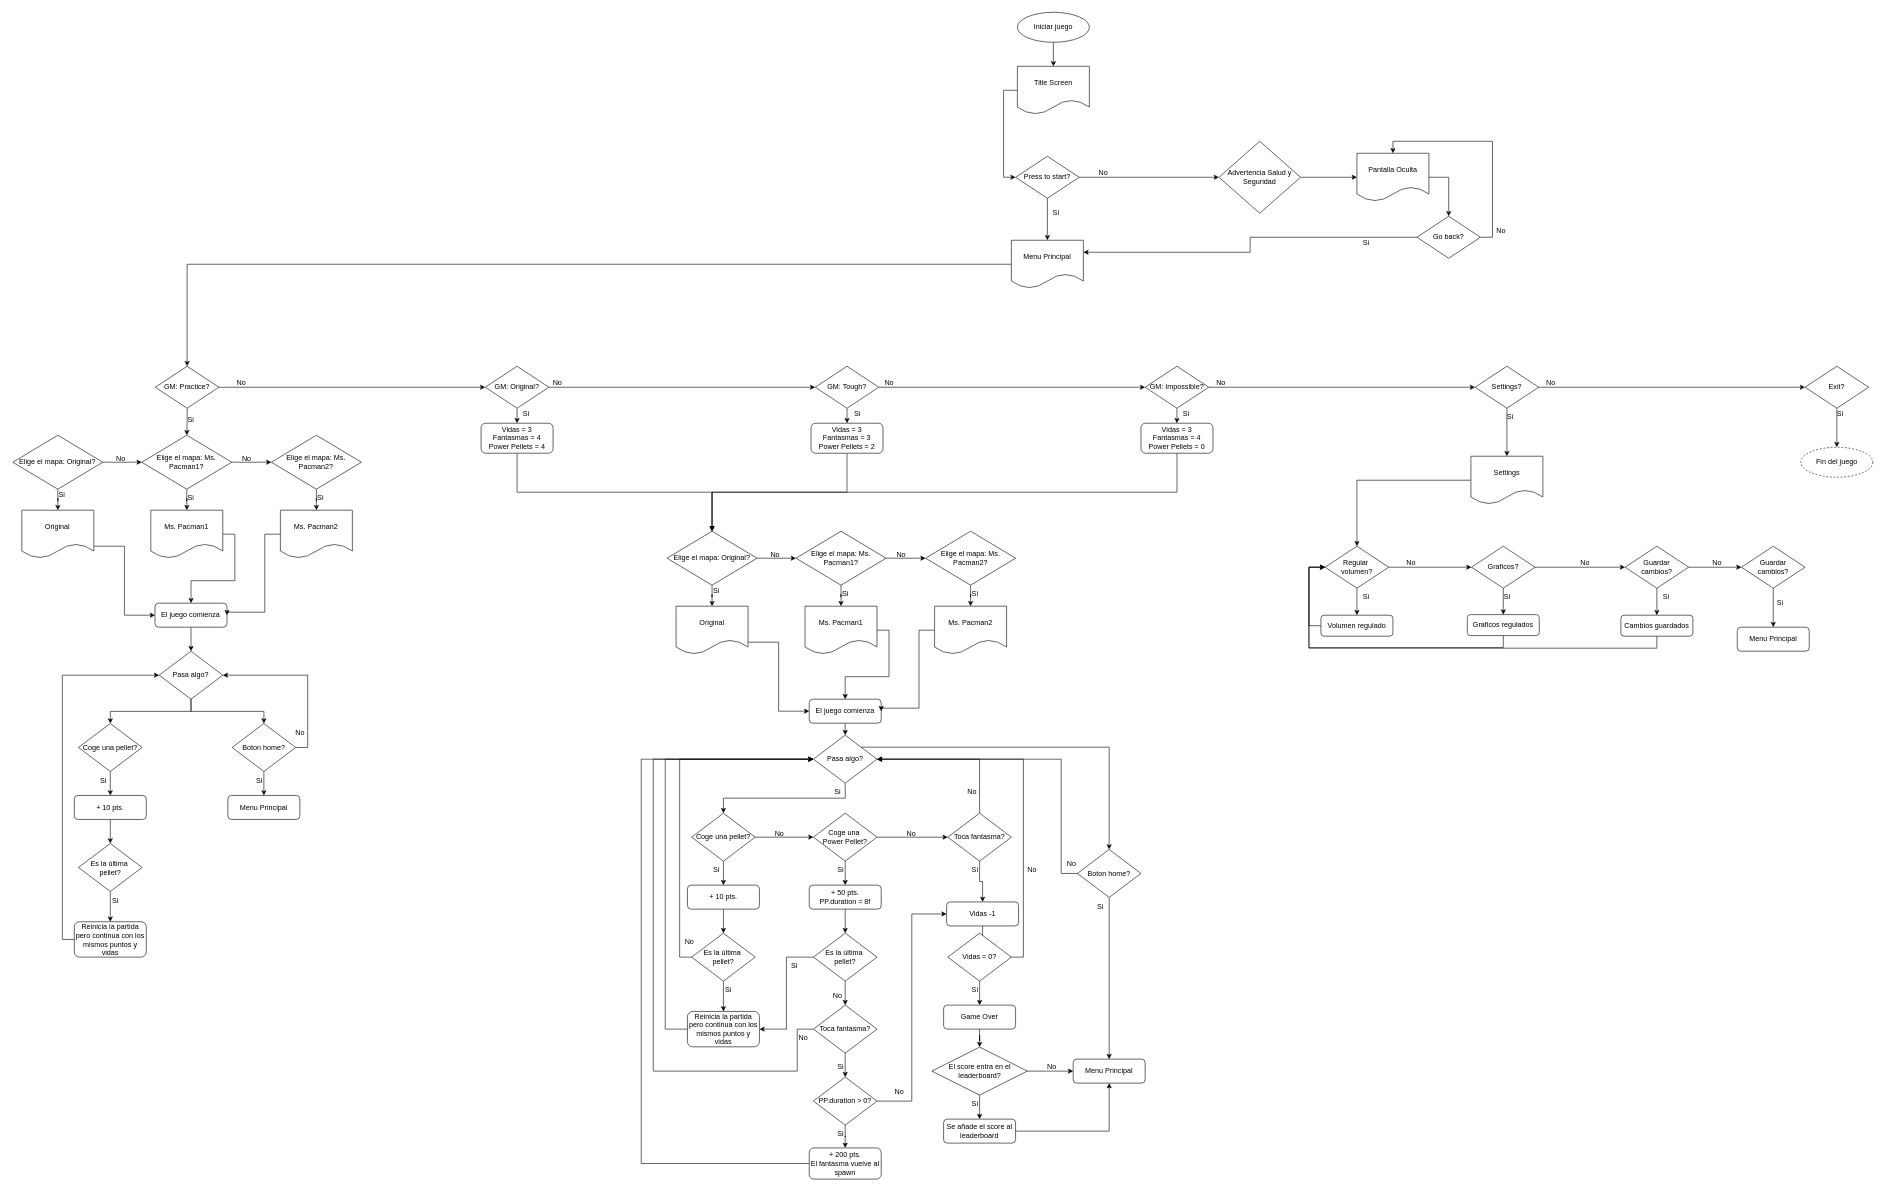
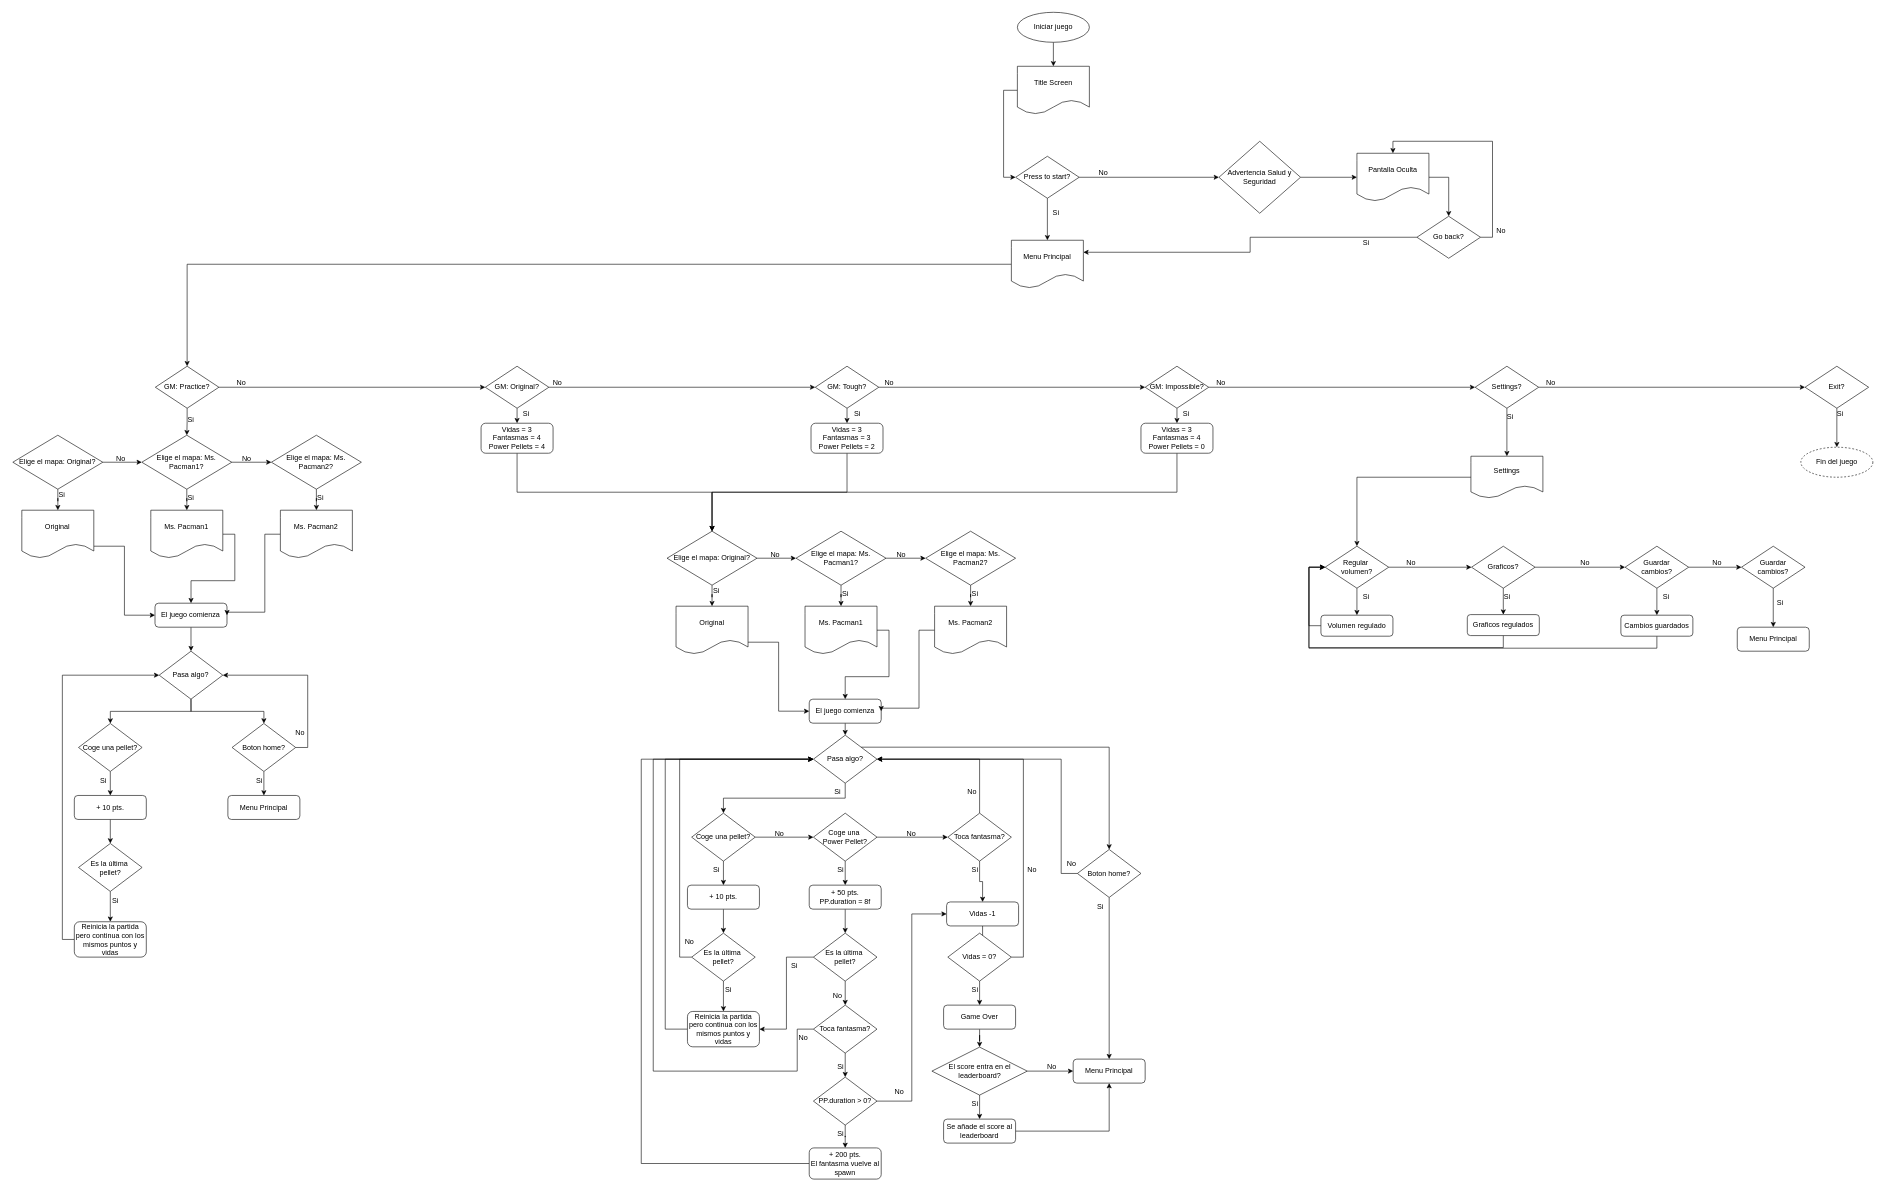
node "Settings": size 72x48 -> 72x42
